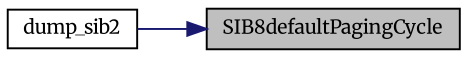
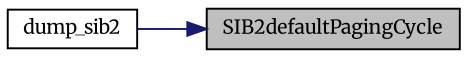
node "SIB8defaultPagingCycle": label "SIB8defaultPagingCycle" -> "SIB2defaultPagingCycle"
